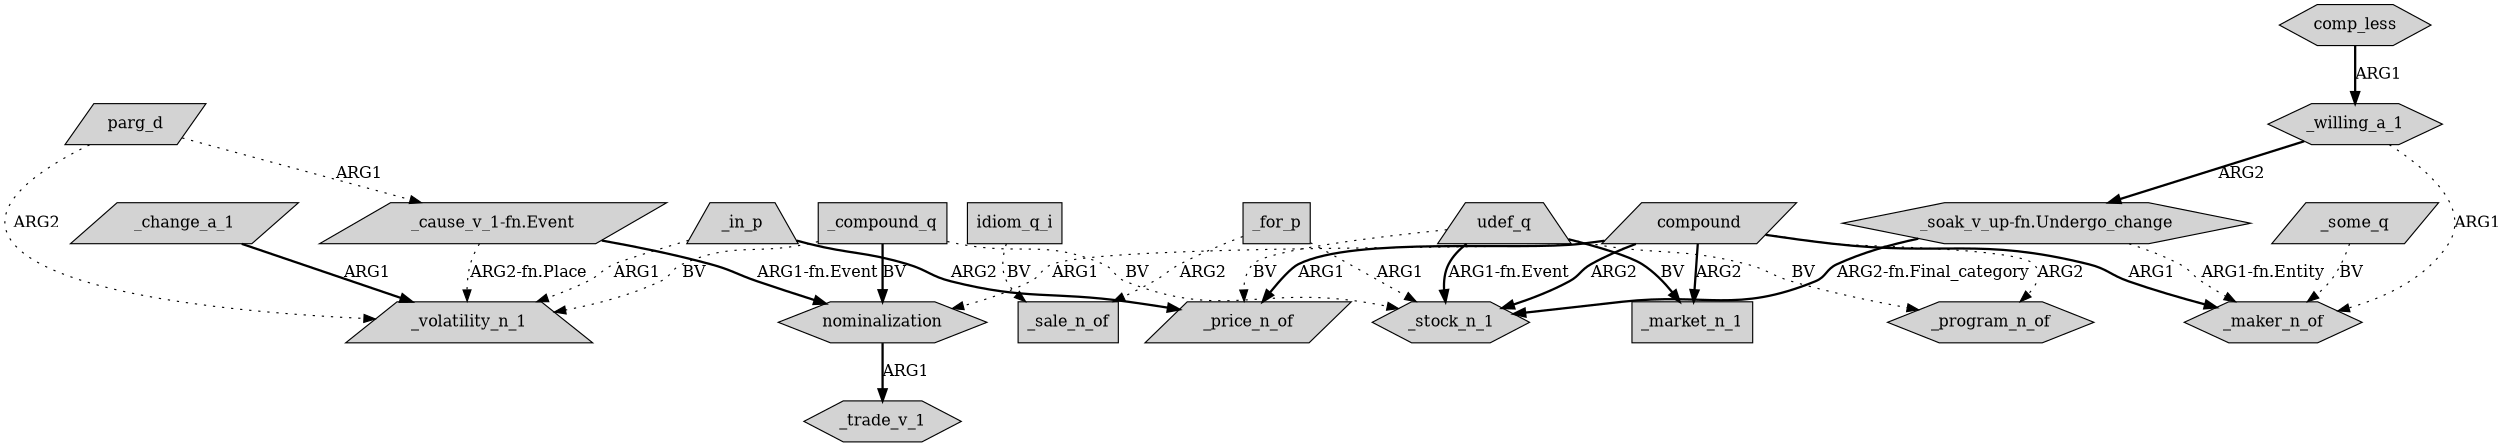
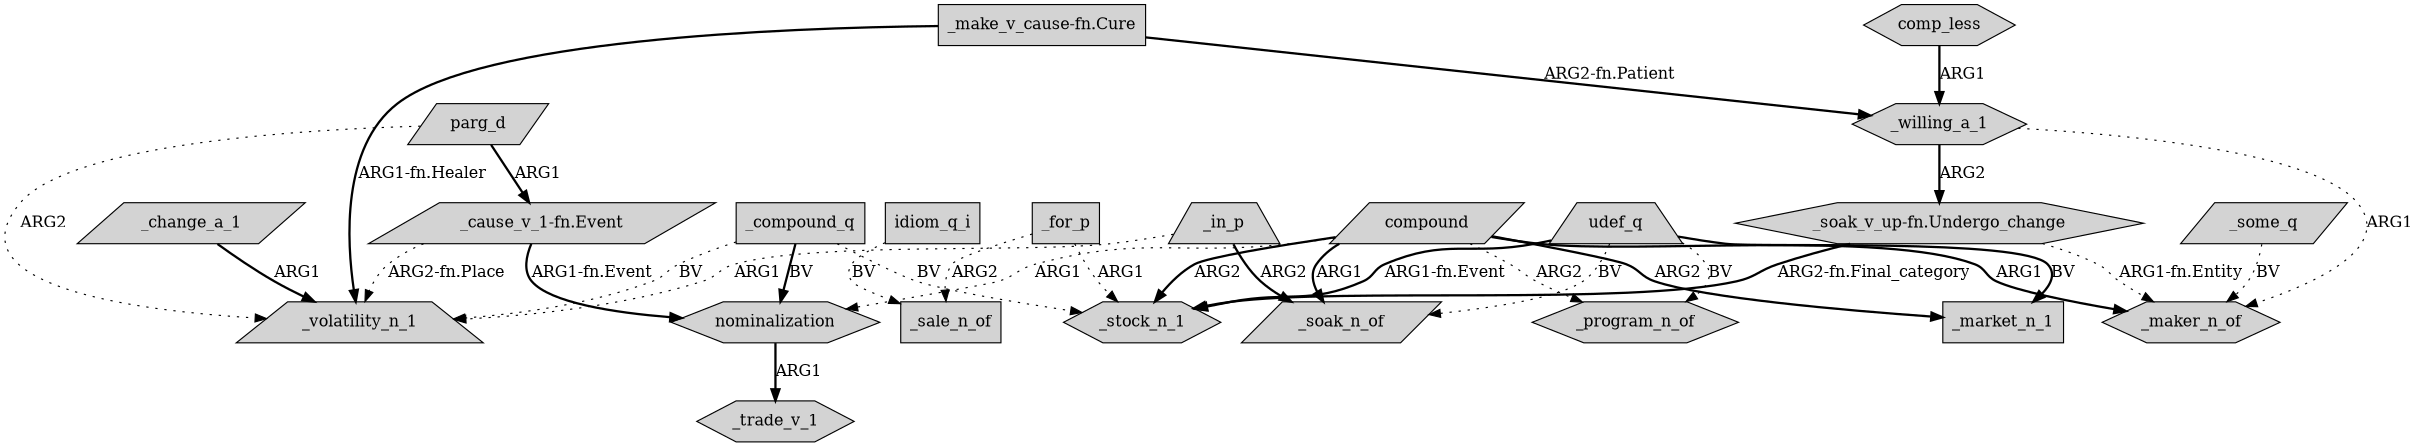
node "_make_v_cause-fn.Cure": added
edge "parg_d" -> "_cause_v_1-fn.Event": style dotted -> bold
node "_price_n_of": label "_price_n_of" -> "_soak_n_of"
